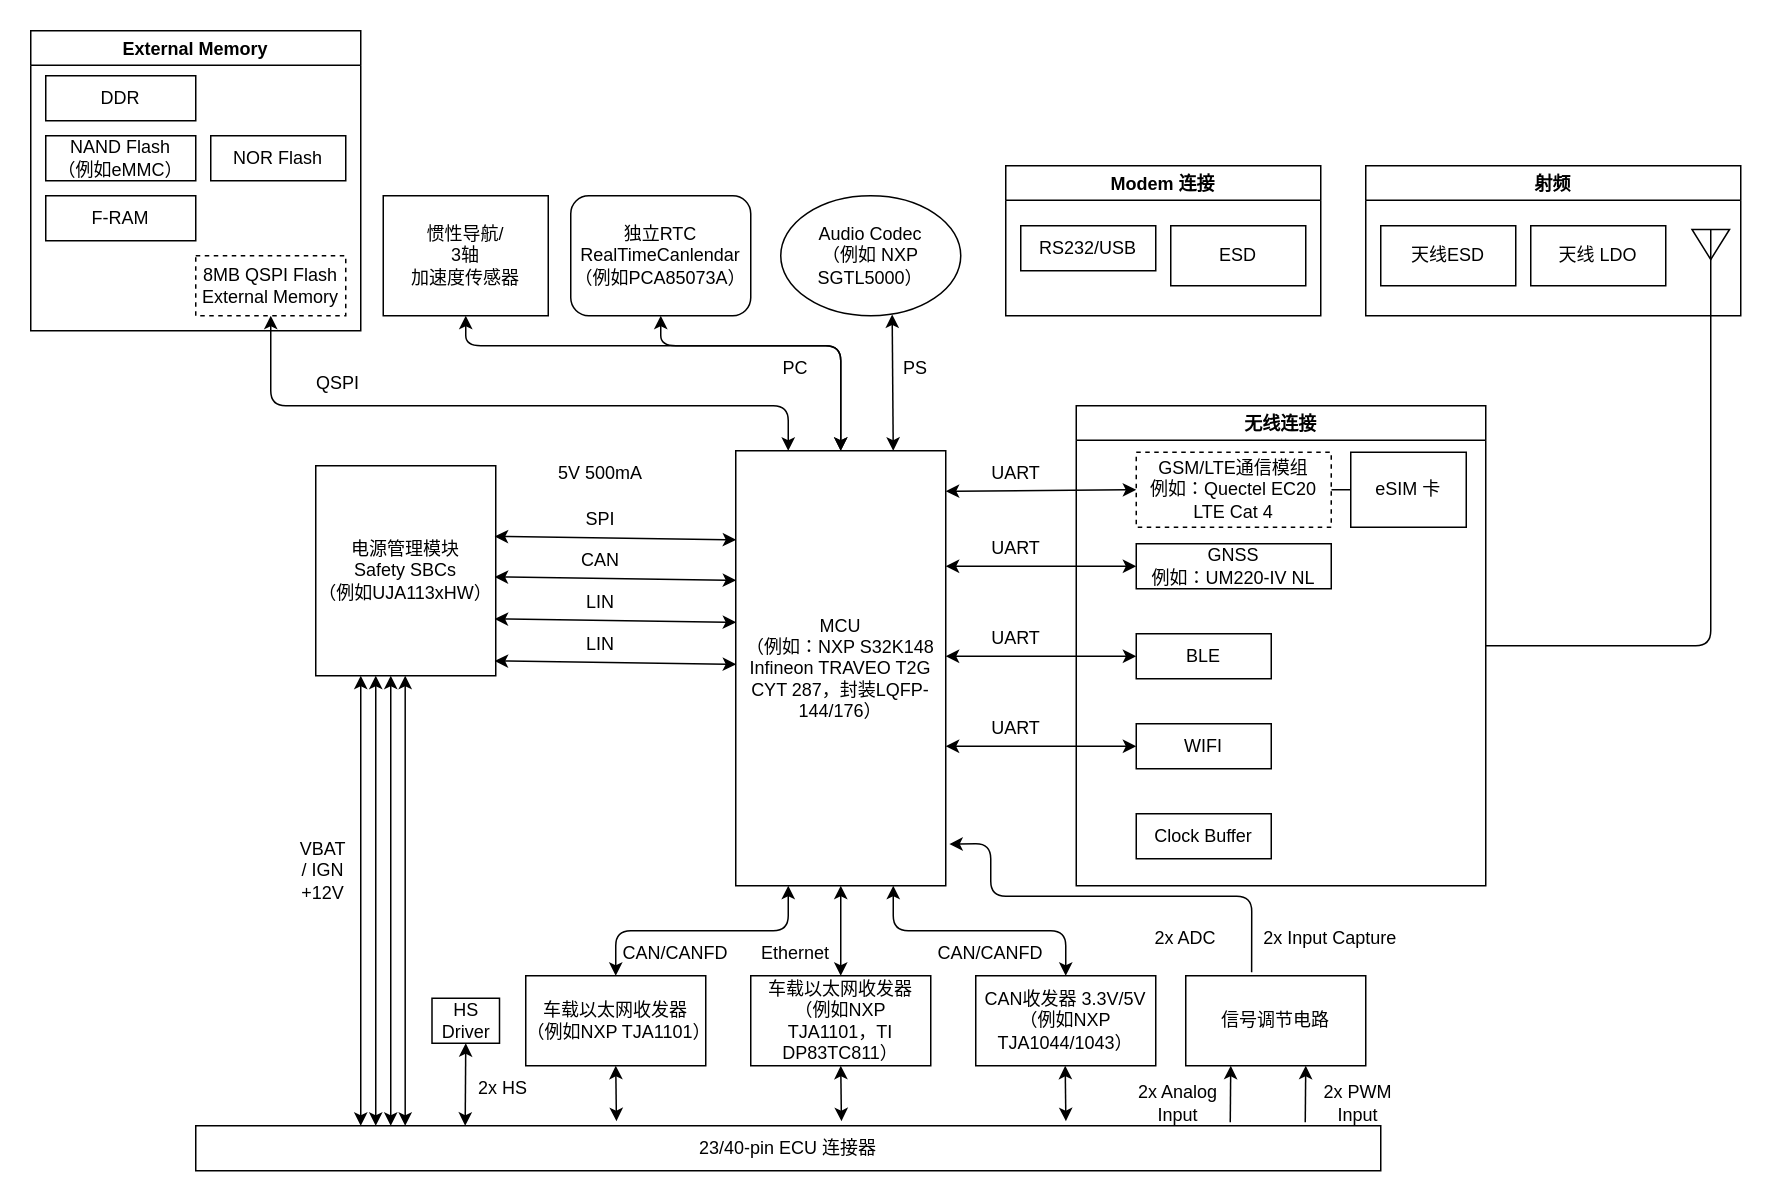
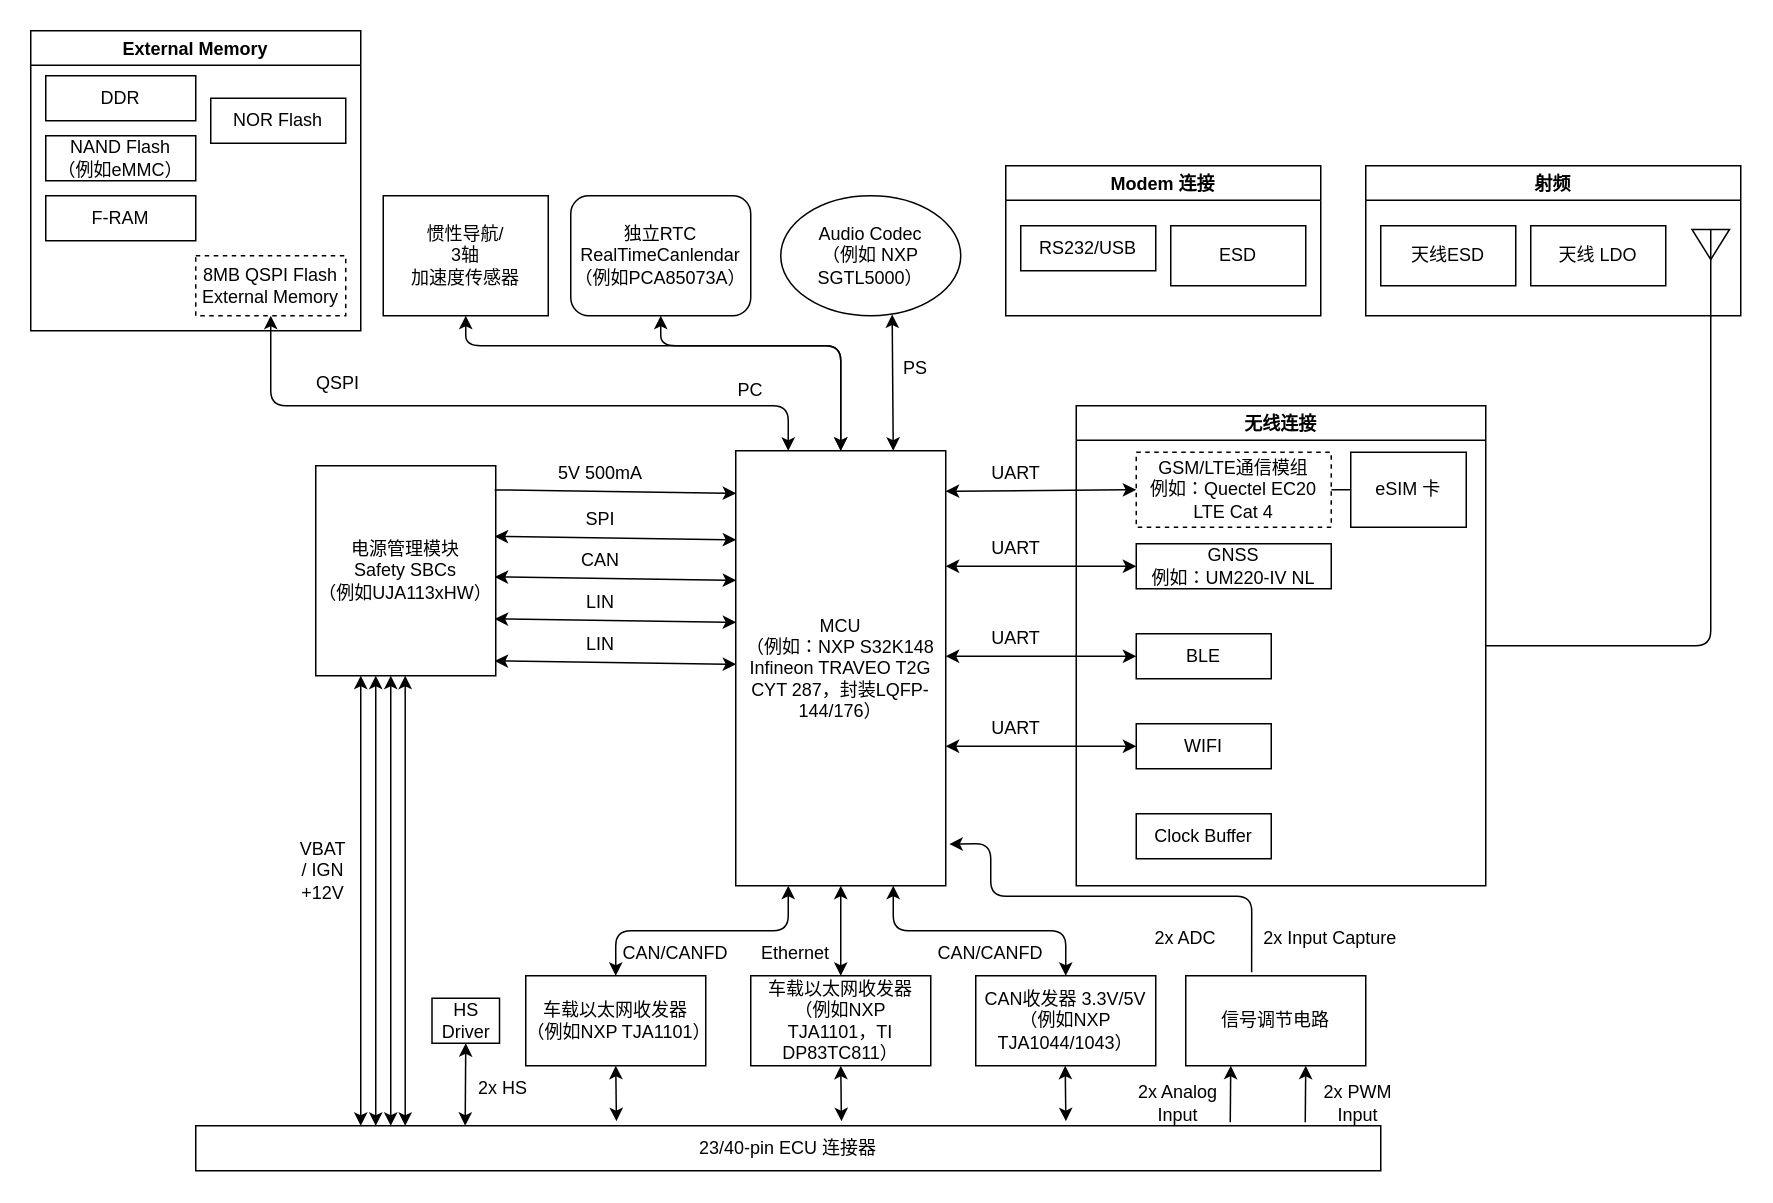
node "NOR Flash": moved (278, 158) -> (278, 121)
node "PC": moved (796, 368) -> (751, 391)
edge "电源管理模块 Safety SBCs （例如UJA113xHW）" -> "MCU （例如：NXP S32K148 Infineon TRAVEO T2G CYT 287，封装LQFP-144/176）": added
